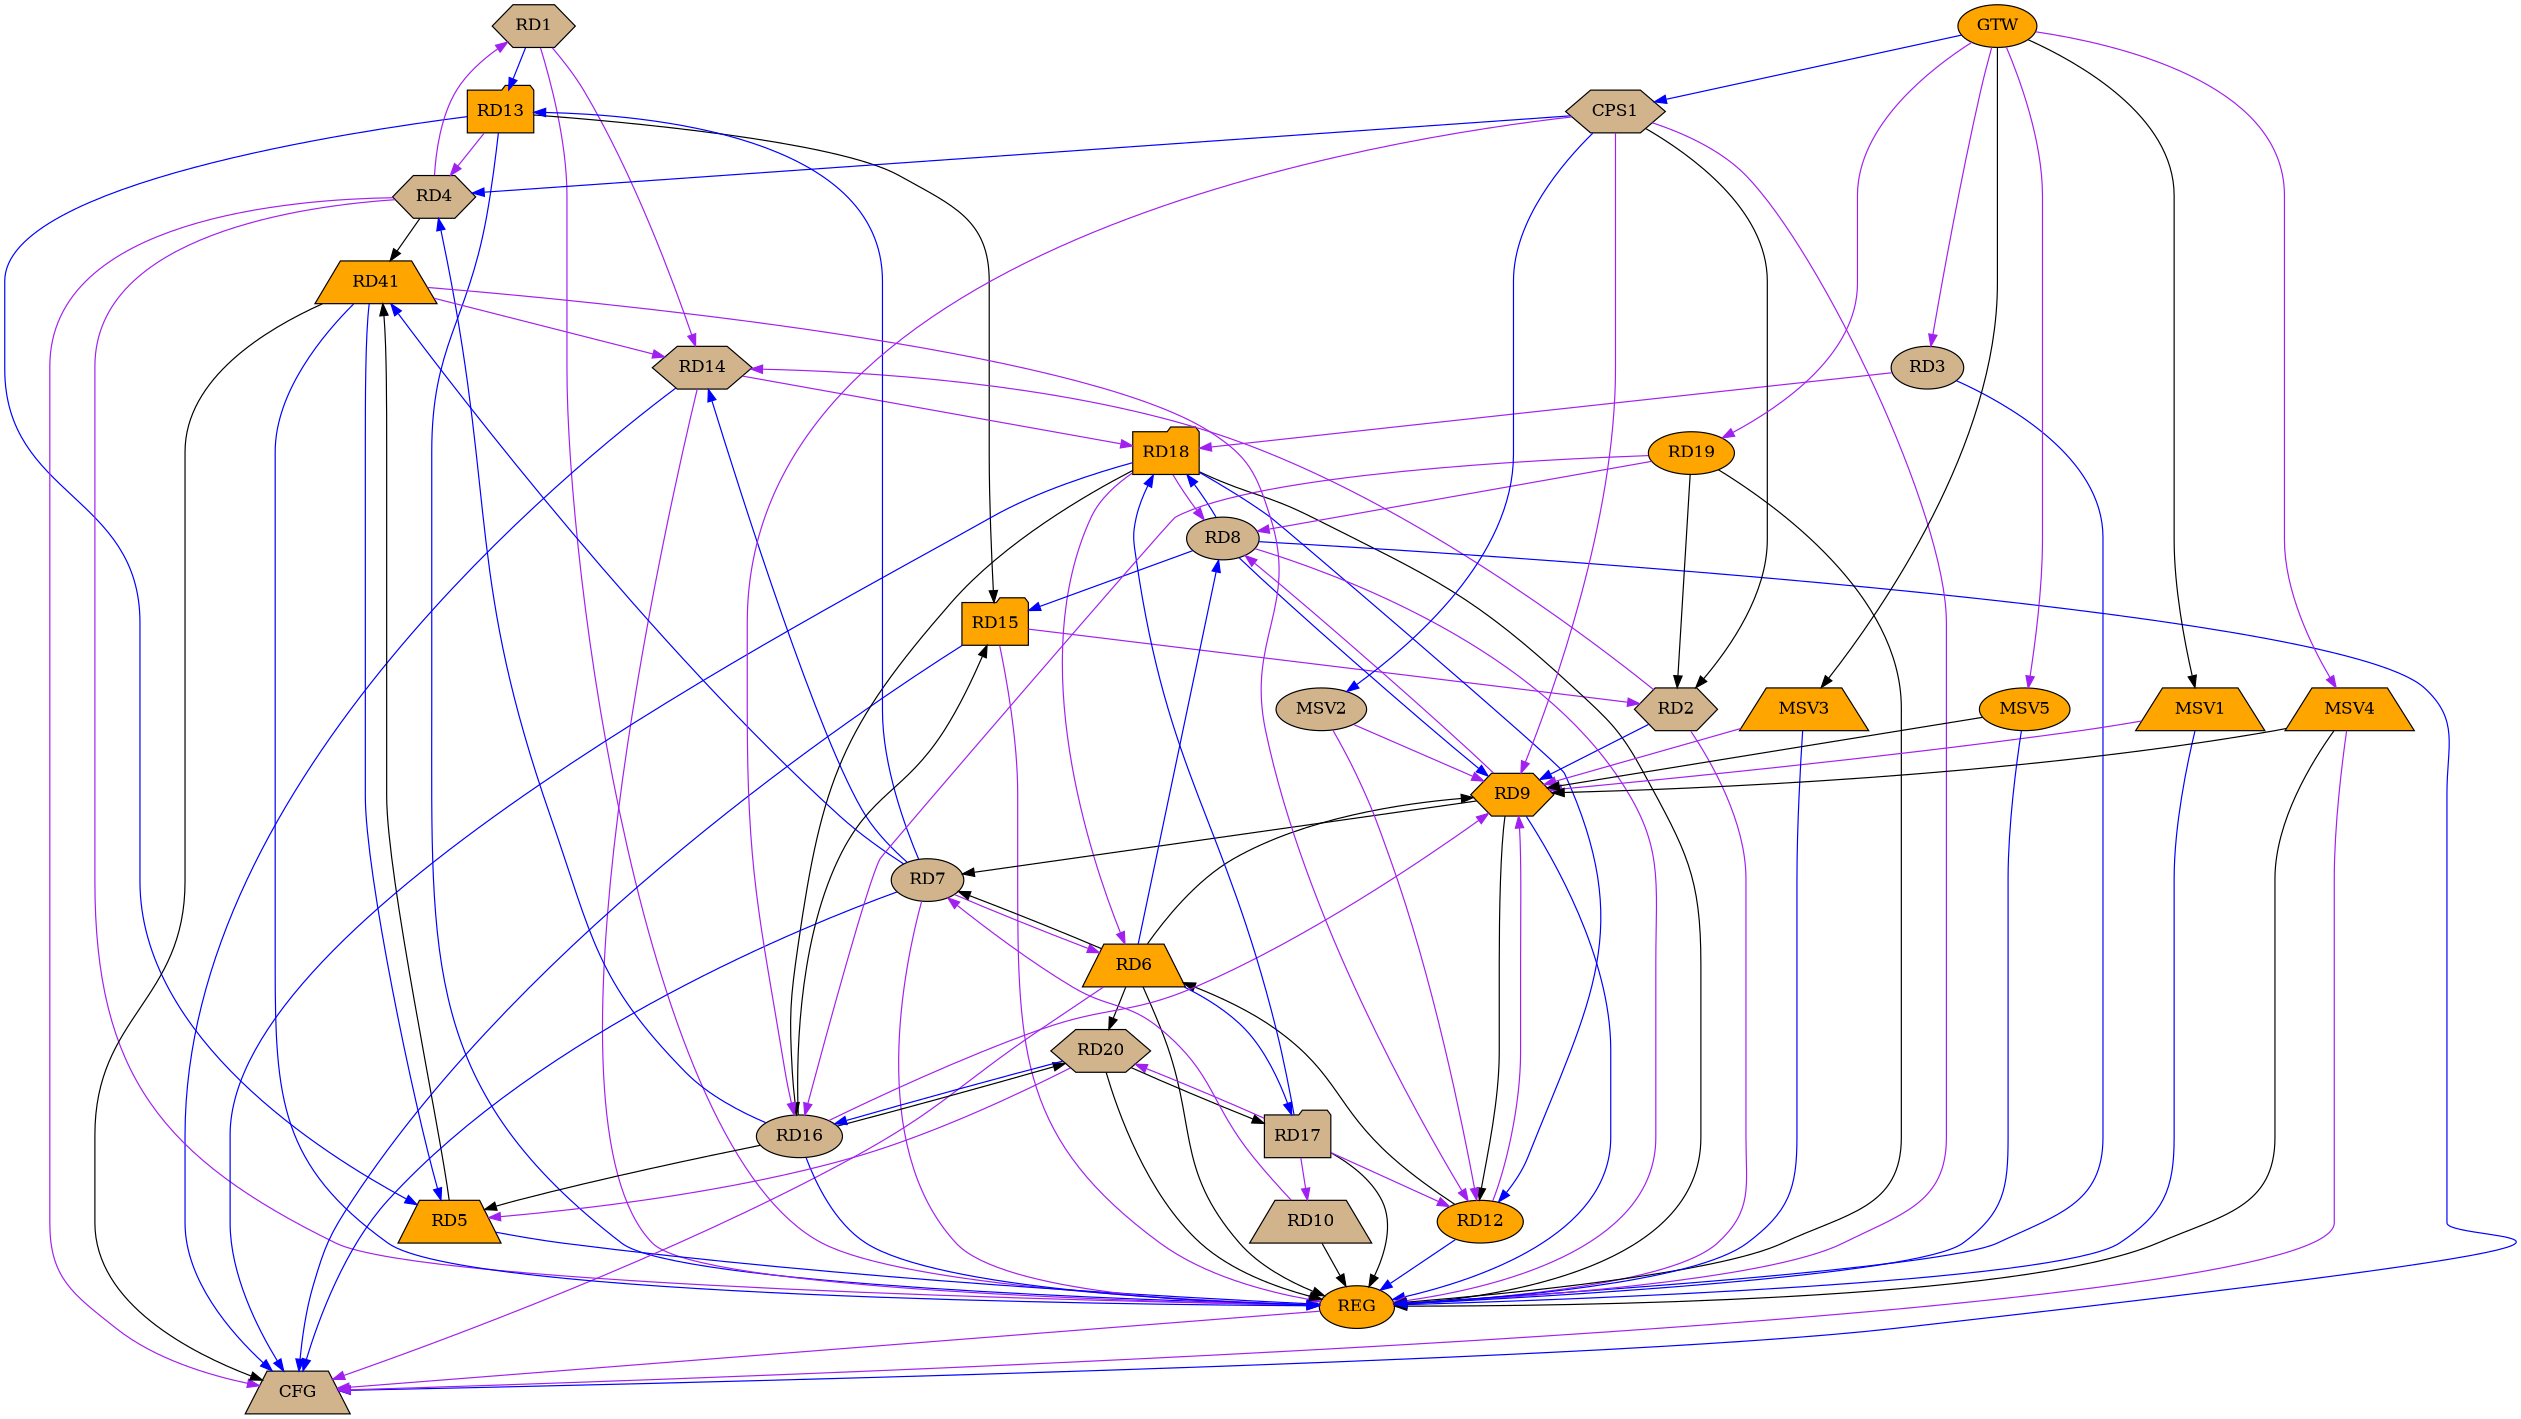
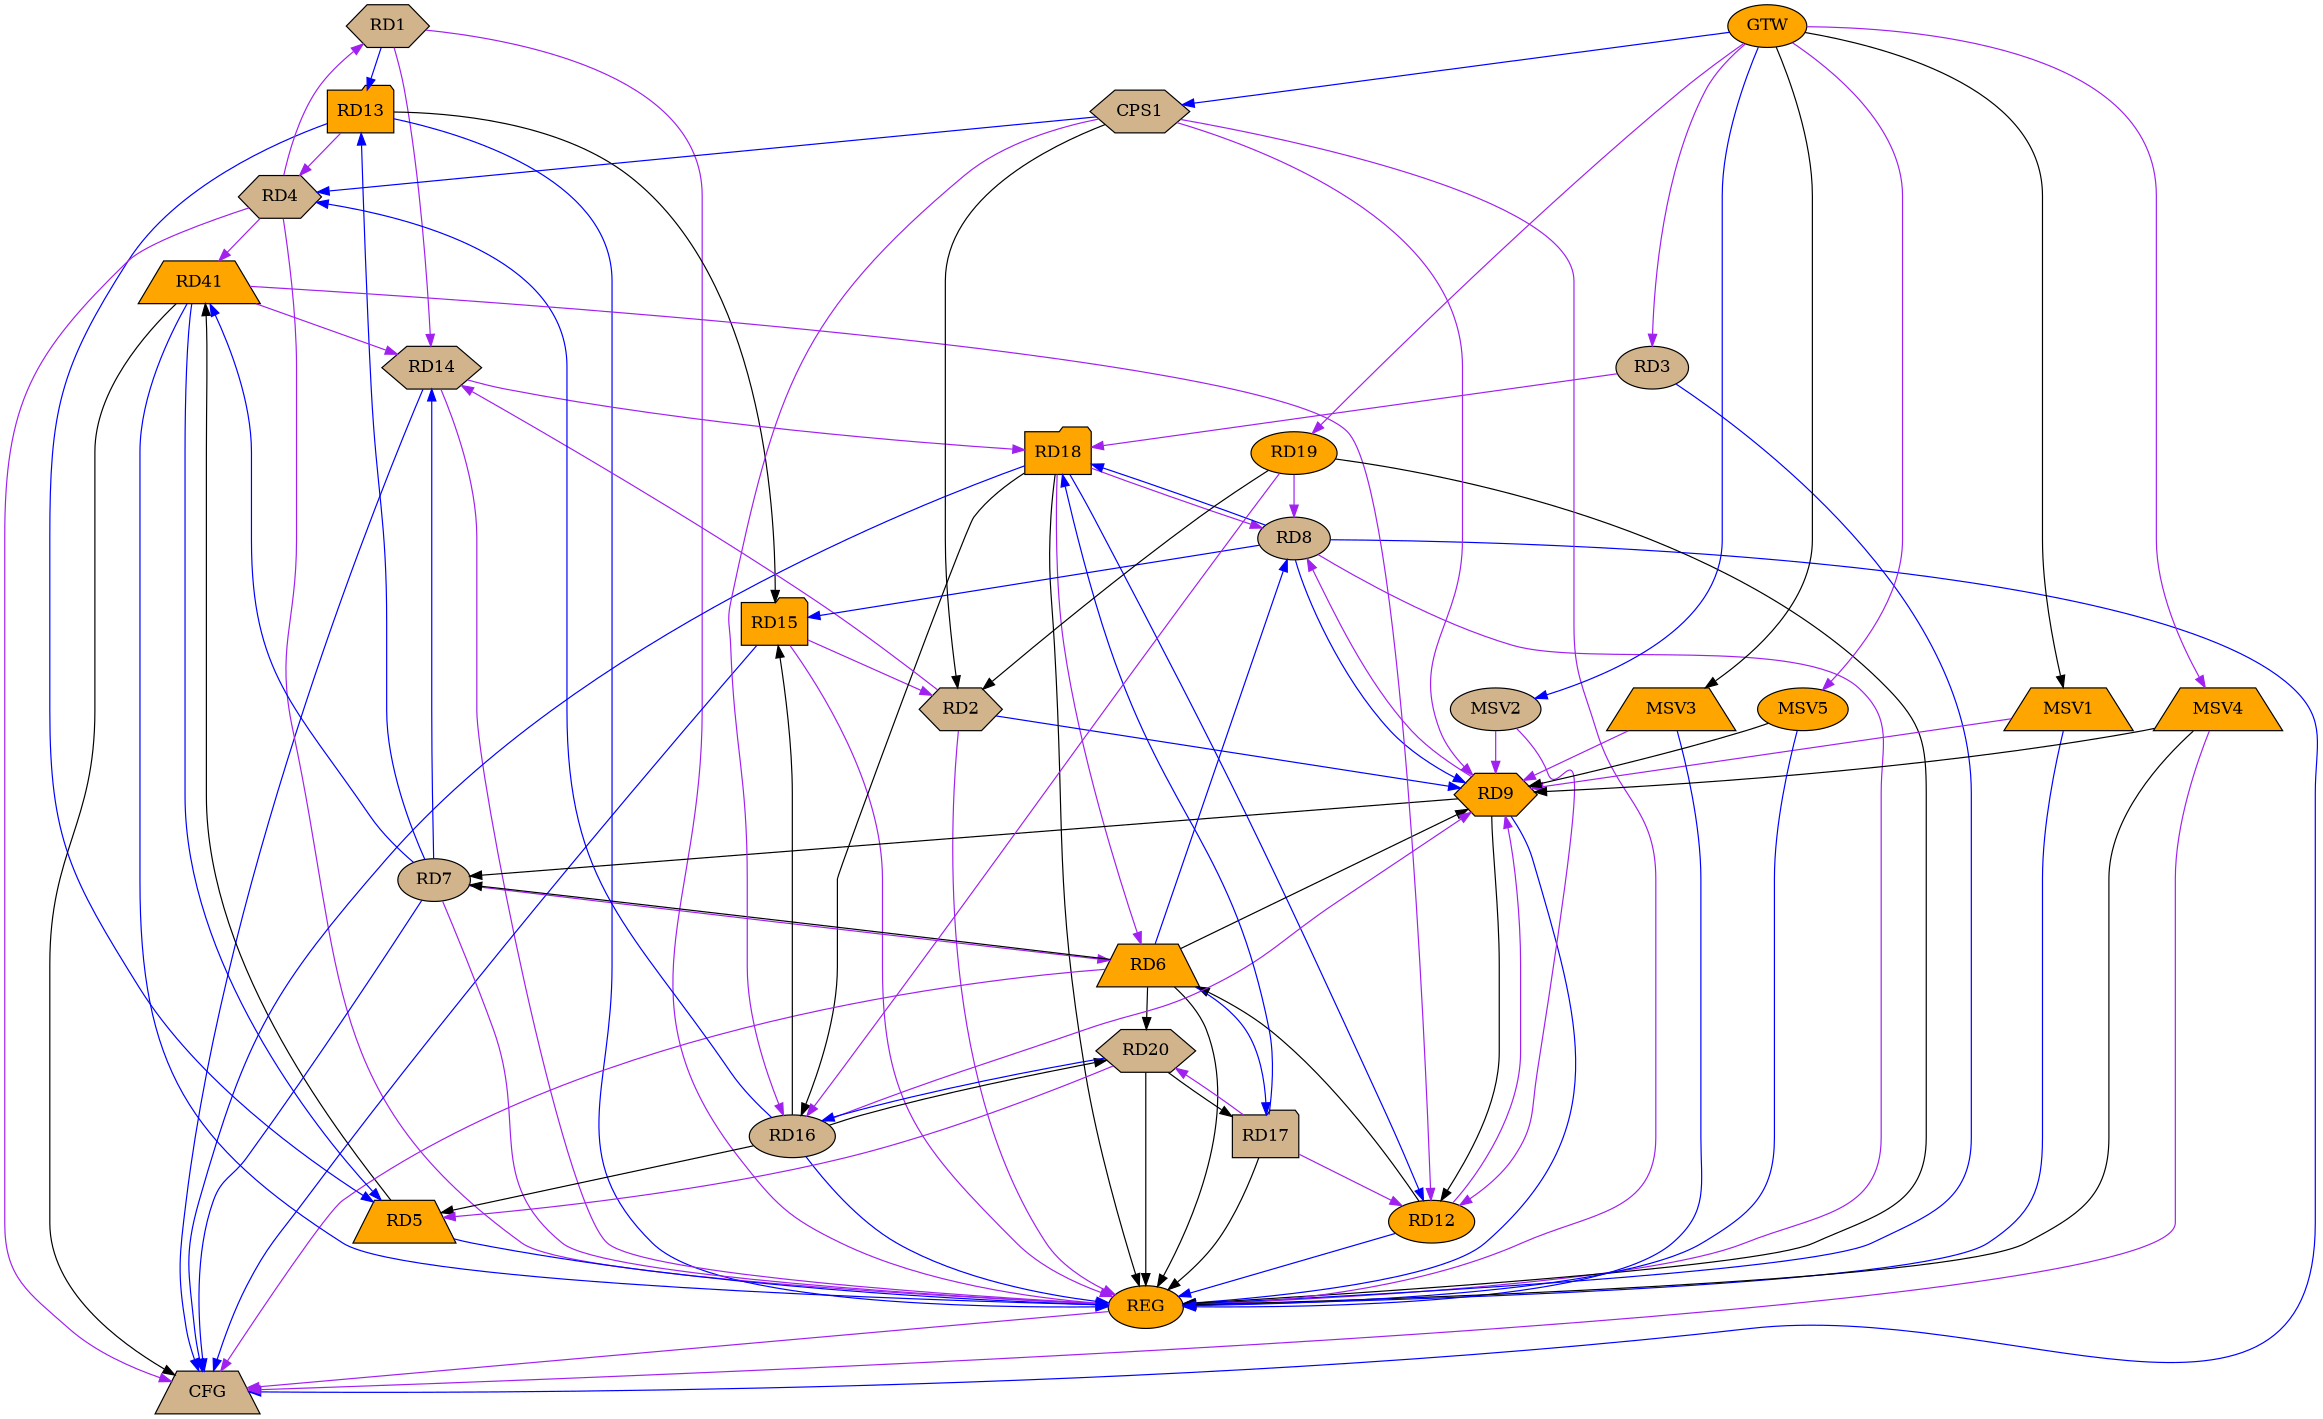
edge "RD4" -> "RD41": color black -> purple
edge "CPS1" -> "MSV2": now "GTW" -> "MSV2"
node "RD10": removed
